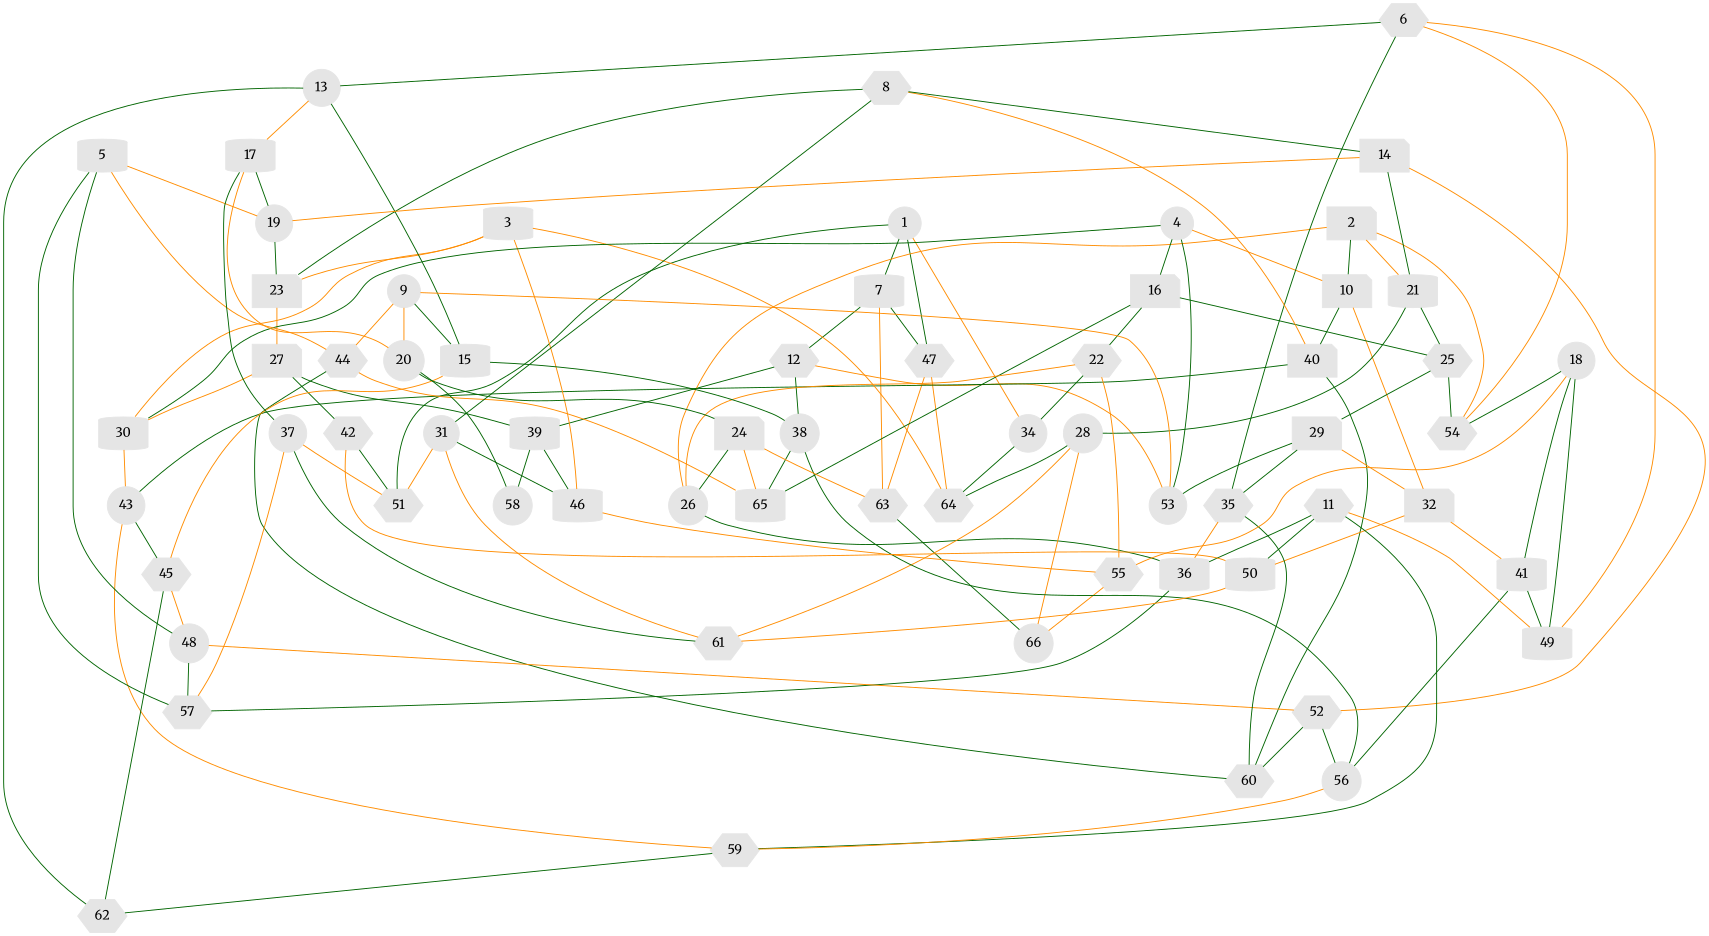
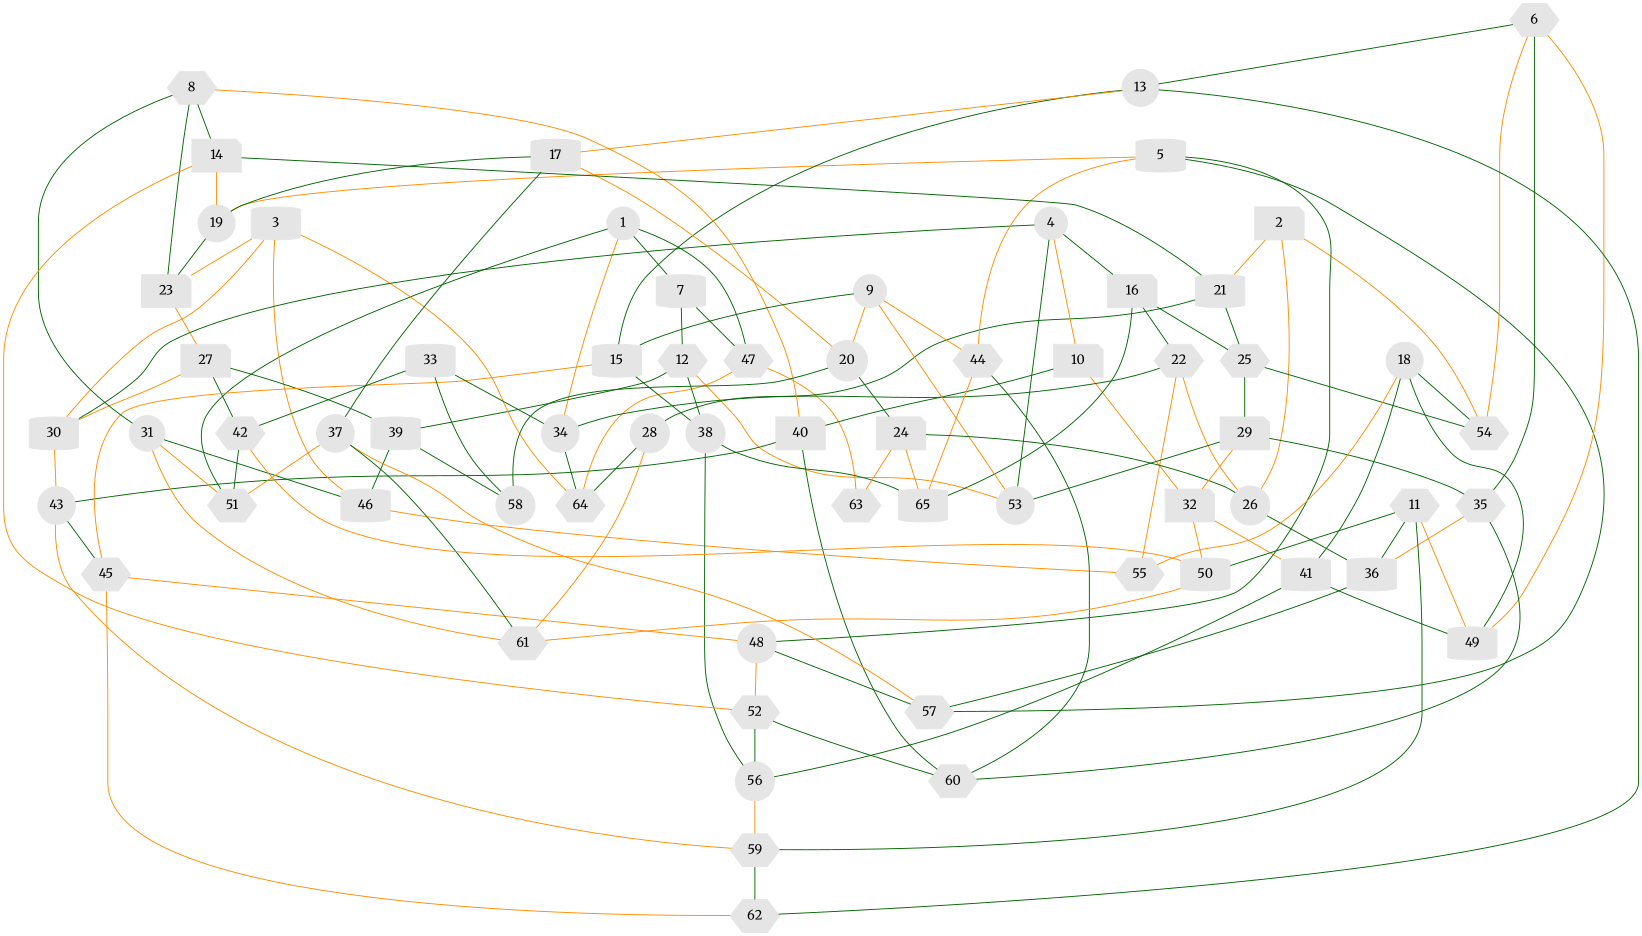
edge "2" -- "10": removed
node "33": added
edge "7" -- "63": removed
node "66": removed
edge "45" -- "62": color darkgreen -> darkorange
